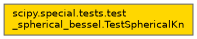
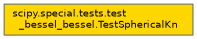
node "scipy.special.tests.test _spherical_bessel.TestSphericalKn": label "scipy.special.tests.test _spherical_bessel.TestSphericalKn" -> "scipy.special.tests.test _bessel_bessel.TestSphericalKn"
